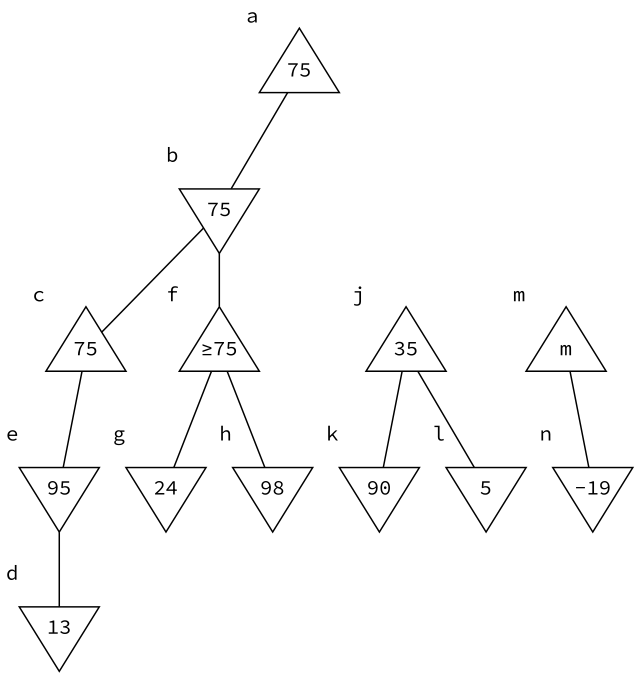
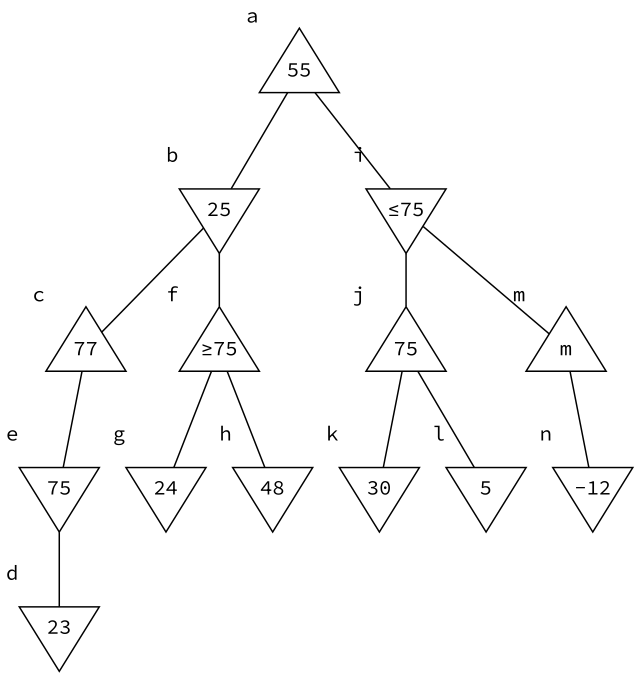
node "75 a": label "75 a" -> "55 a"
node "75 b": label "75 b" -> "25 b"
node "≤75 i": added
node "75 c": label "75 c" -> "77 c"
node "35 j": label "35 j" -> "75 j"
node "95 e": label "95 e" -> "75 e"
node "98 h": label "98 h" -> "48 h"
node "90 k": label "90 k" -> "30 k"
node "-19 n": label "-19 n" -> "-12 n"
node "13 d": label "13 d" -> "23 d"
